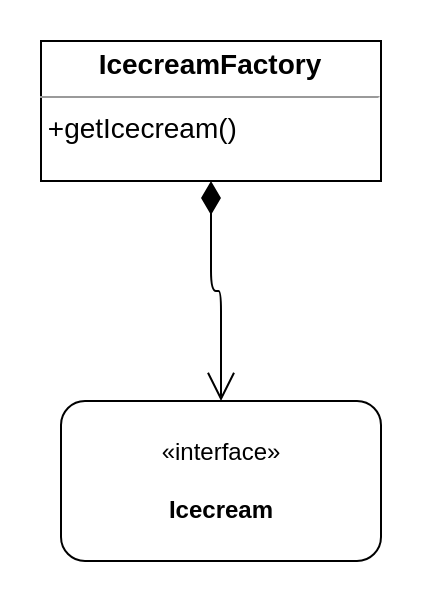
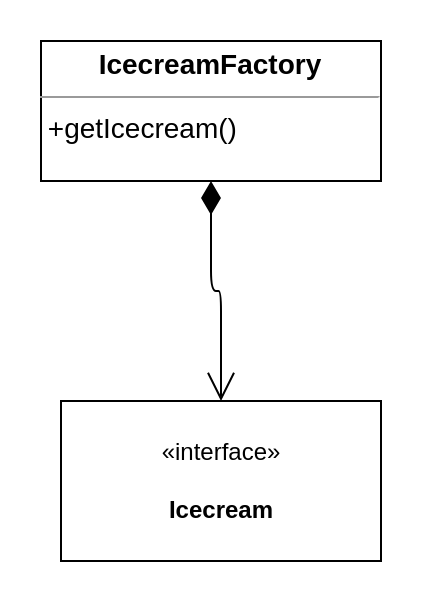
node "«interface» Icecream": shape rounded rectangle -> rectangle
